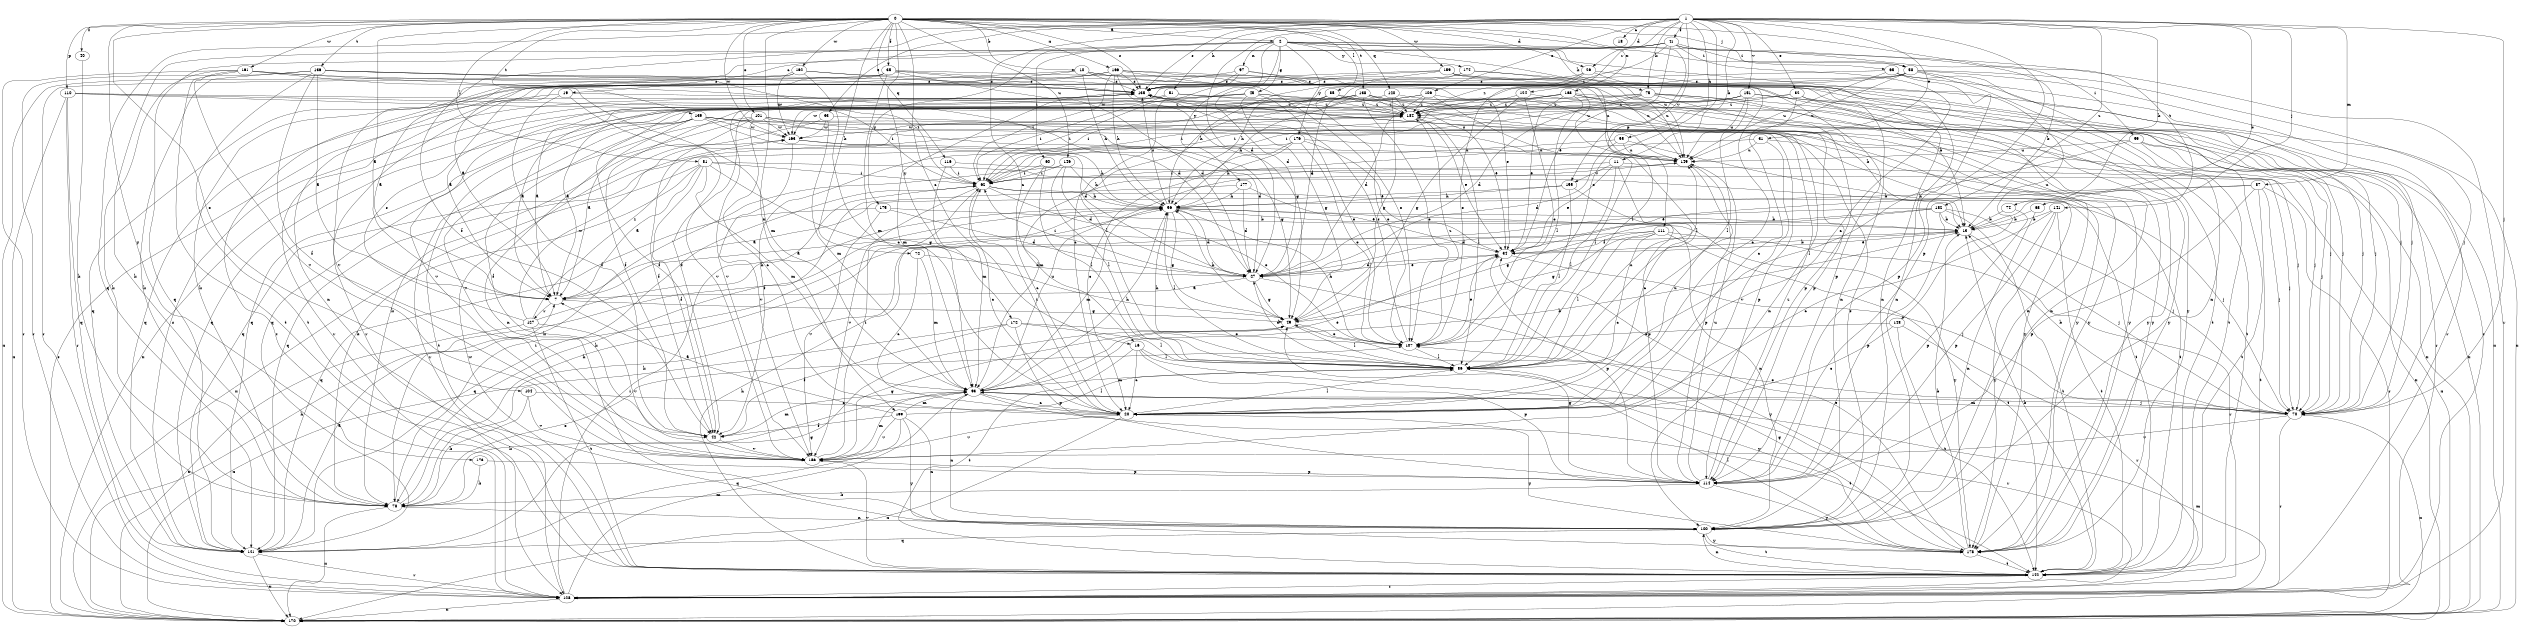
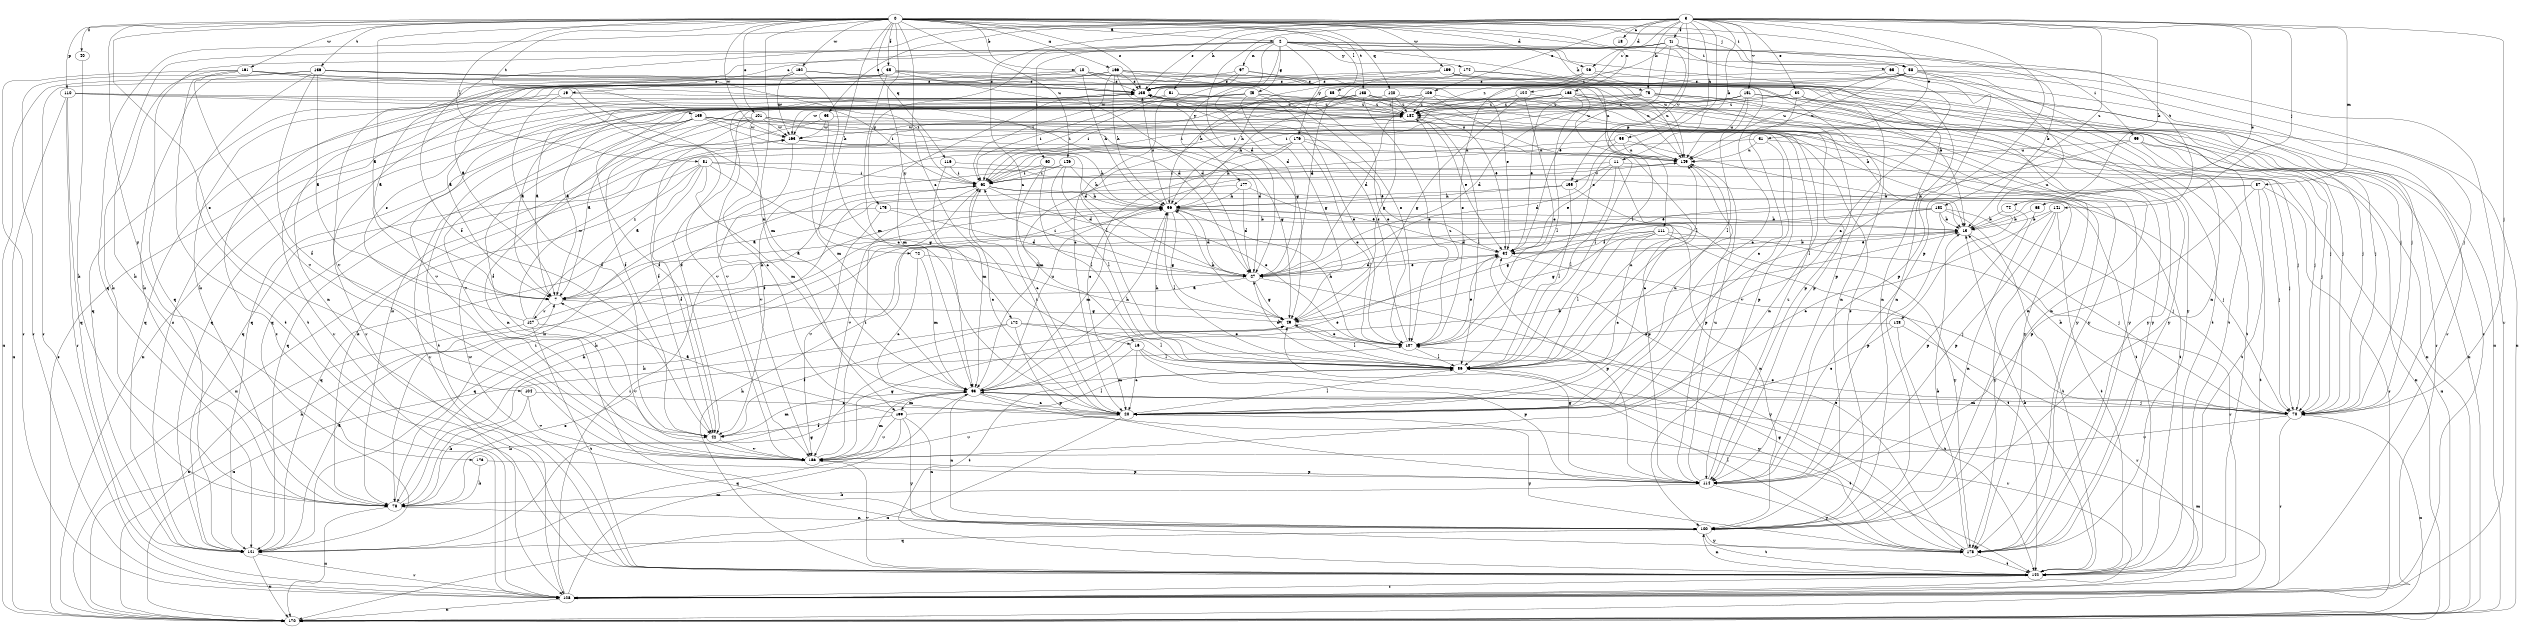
node "1": label "1" -> "3"
edge "41" -> "58": now "0" -> "58"
edge "169" -> "93": reversed
